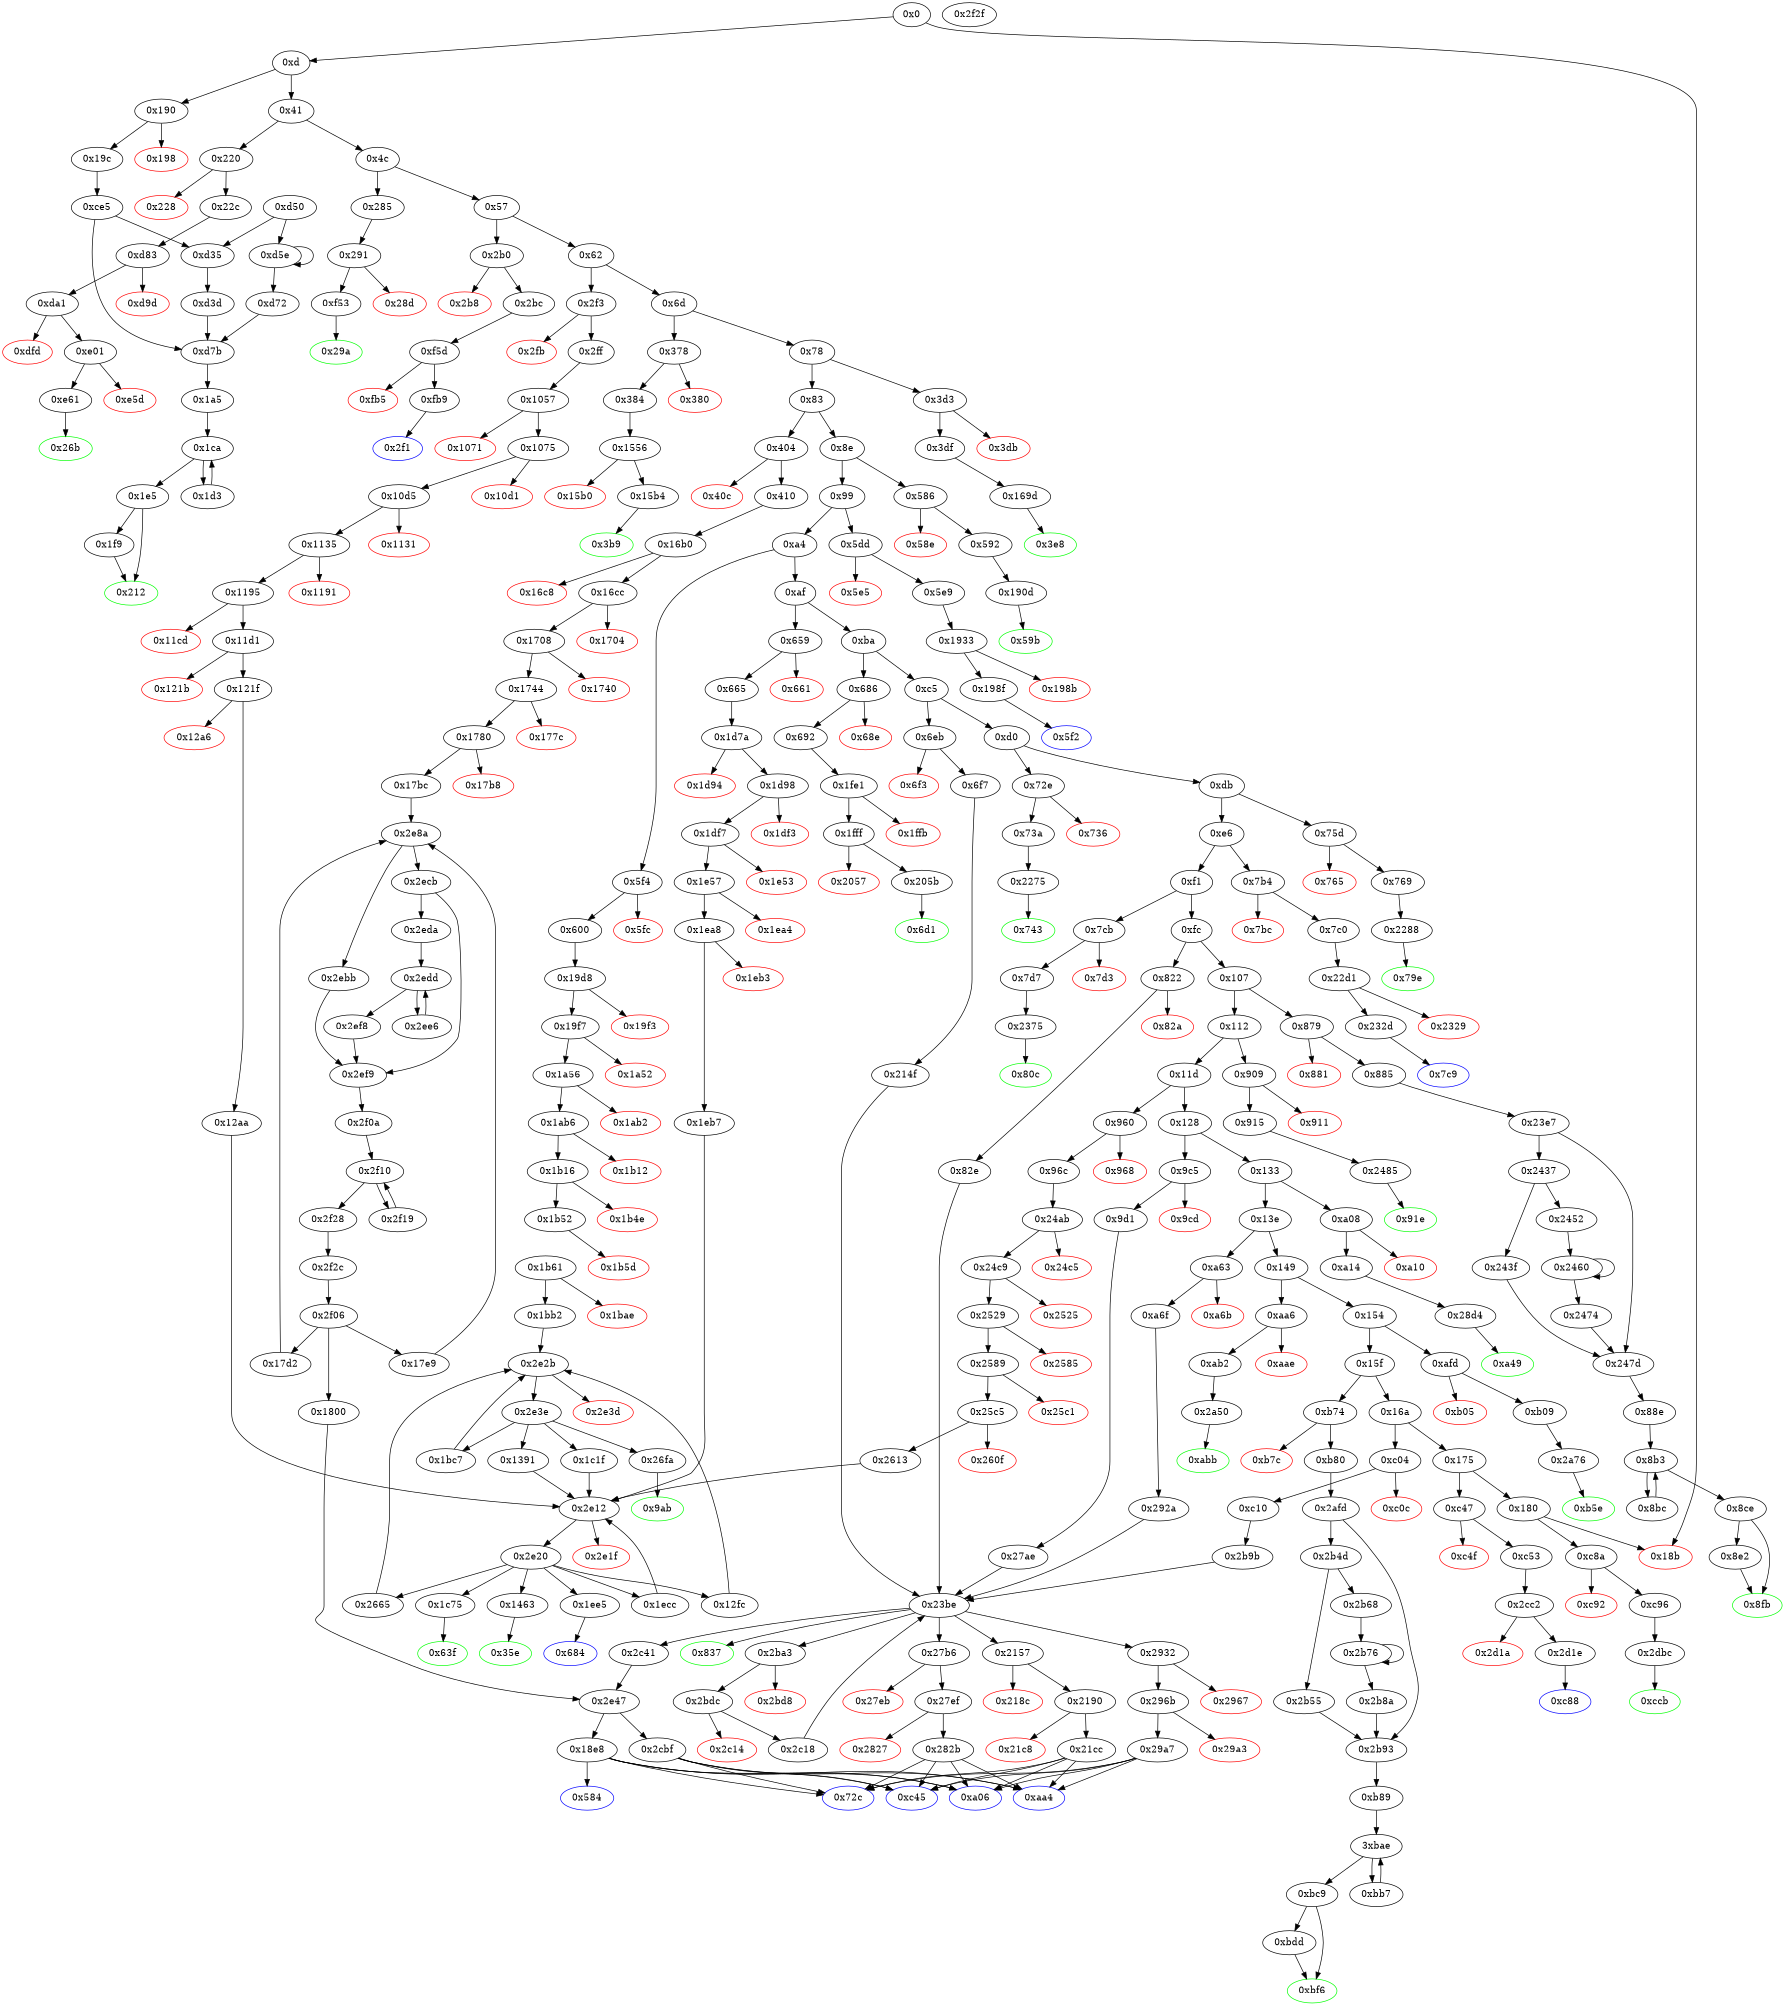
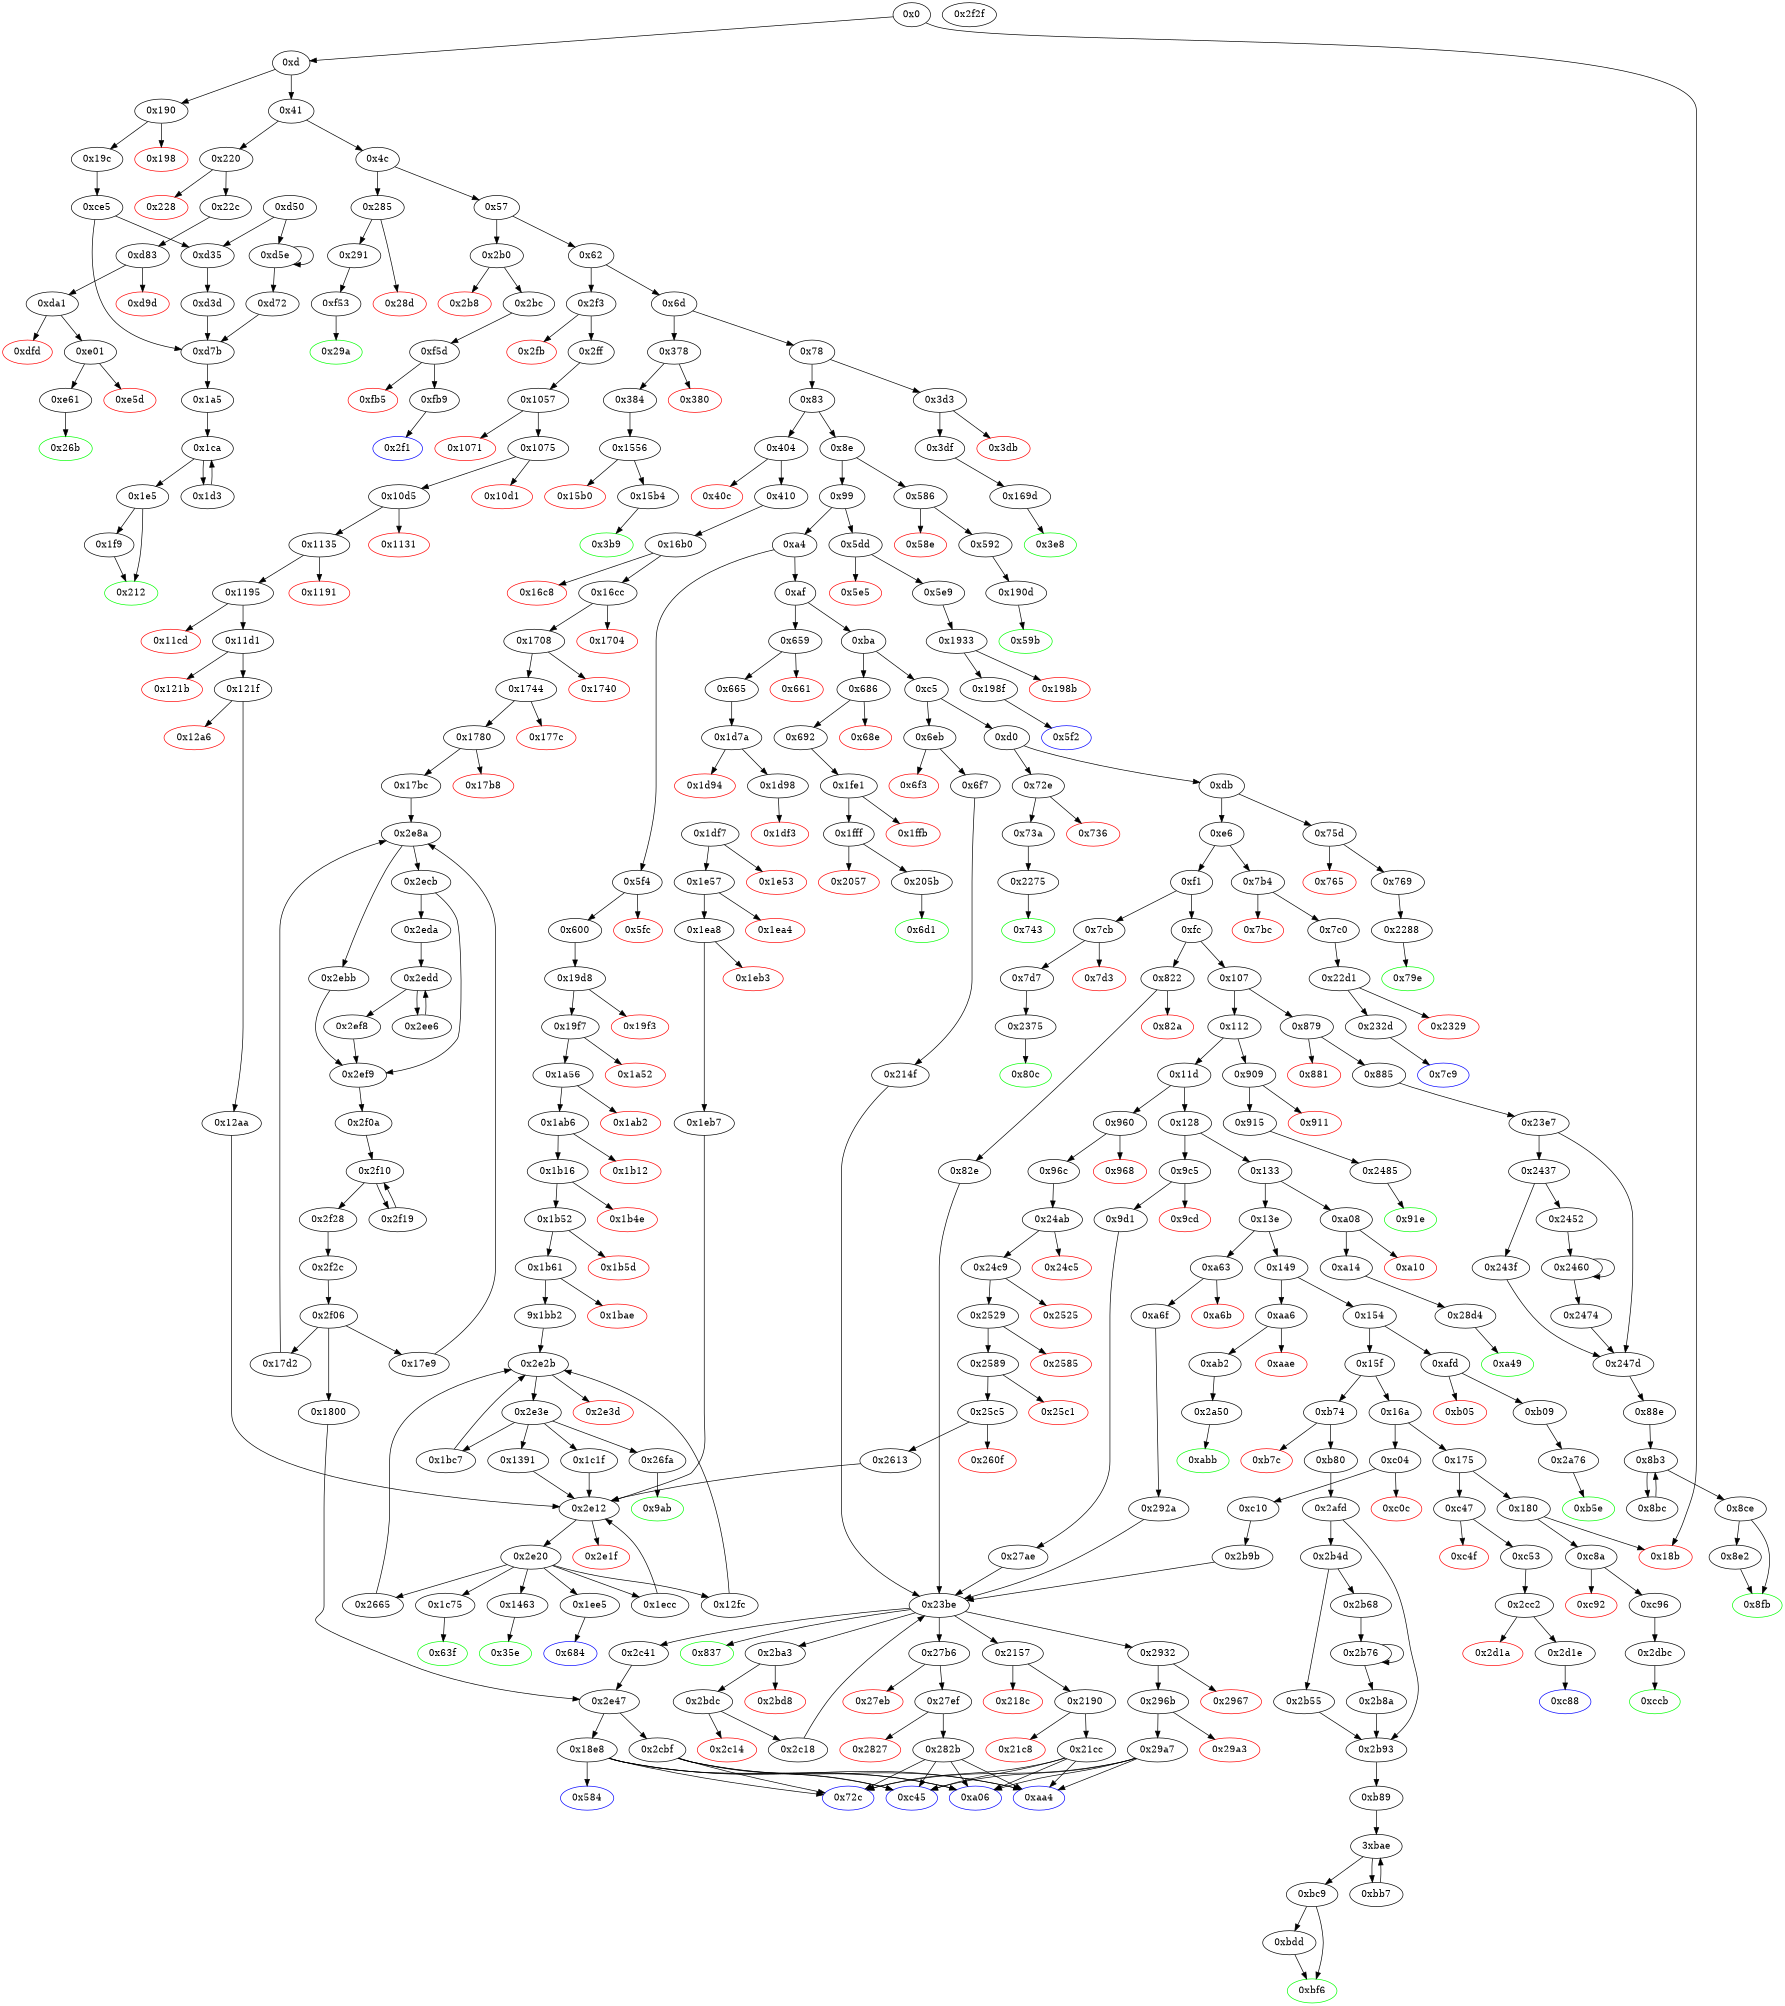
edge "0x291" -> "0x28d": now "0x285" -> "0x28d"
edge "0x1d98" -> "0x1df7": removed
edge "0x1b52" -> "0x1b61": added
node "0x1bb2": label "0x1bb2" -> "9x1bb2"
